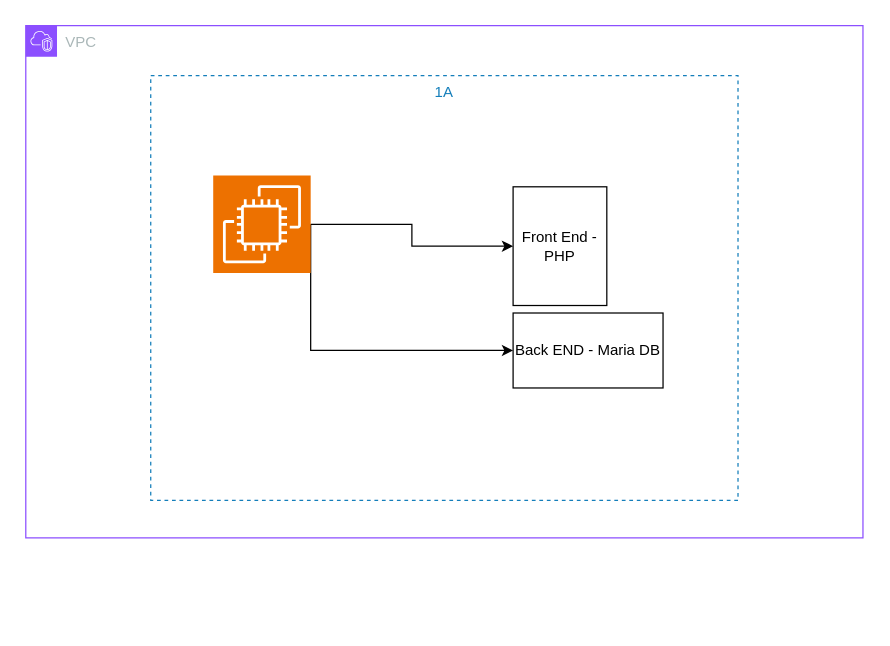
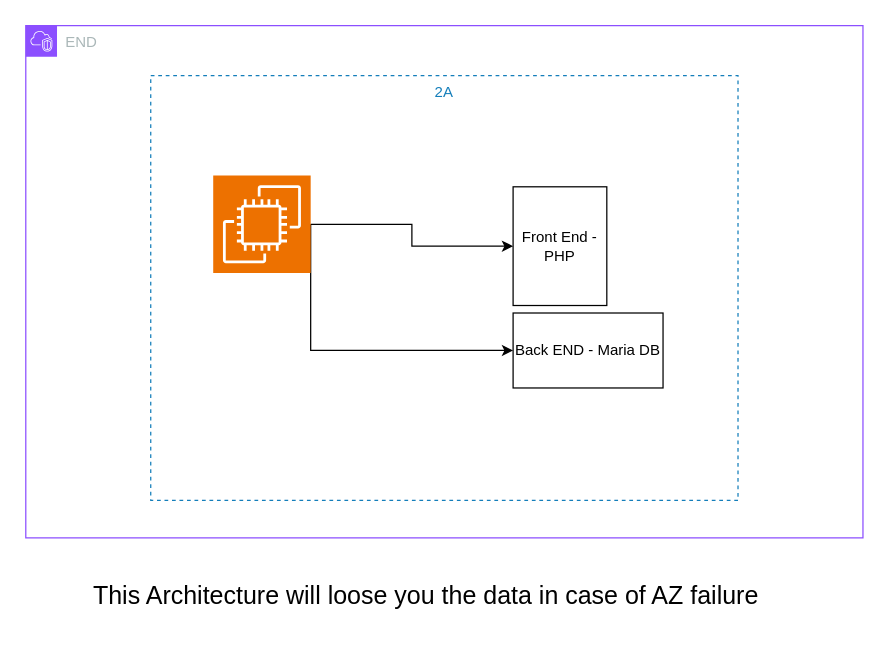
node "VPC": label "VPC" -> "END"
node "1A": label "1A" -> "2A"
node "This Architecture will loose you the data in case of AZ failure": added
